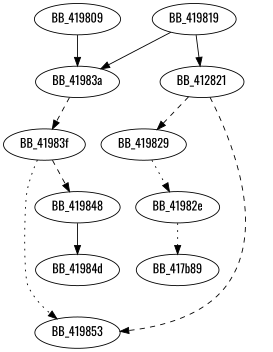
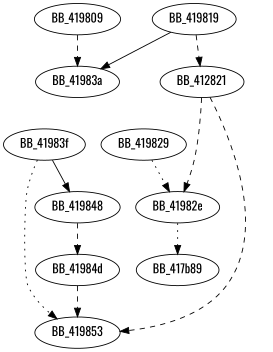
edge "BB_419809" -> "BB_41983a": style solid -> dashed
edge "BB_419819" -> "BB_412821": style solid -> dashed
edge "BB_41983a" -> "BB_41983f": removed
edge "BB_412821" -> "BB_419829": now "BB_412821" -> "BB_41982e"
edge "BB_41983f" -> "BB_419848": style dashed -> solid
edge "BB_419848" -> "BB_41984d": style solid -> dashed
edge "BB_41984d" -> "BB_419853": added
